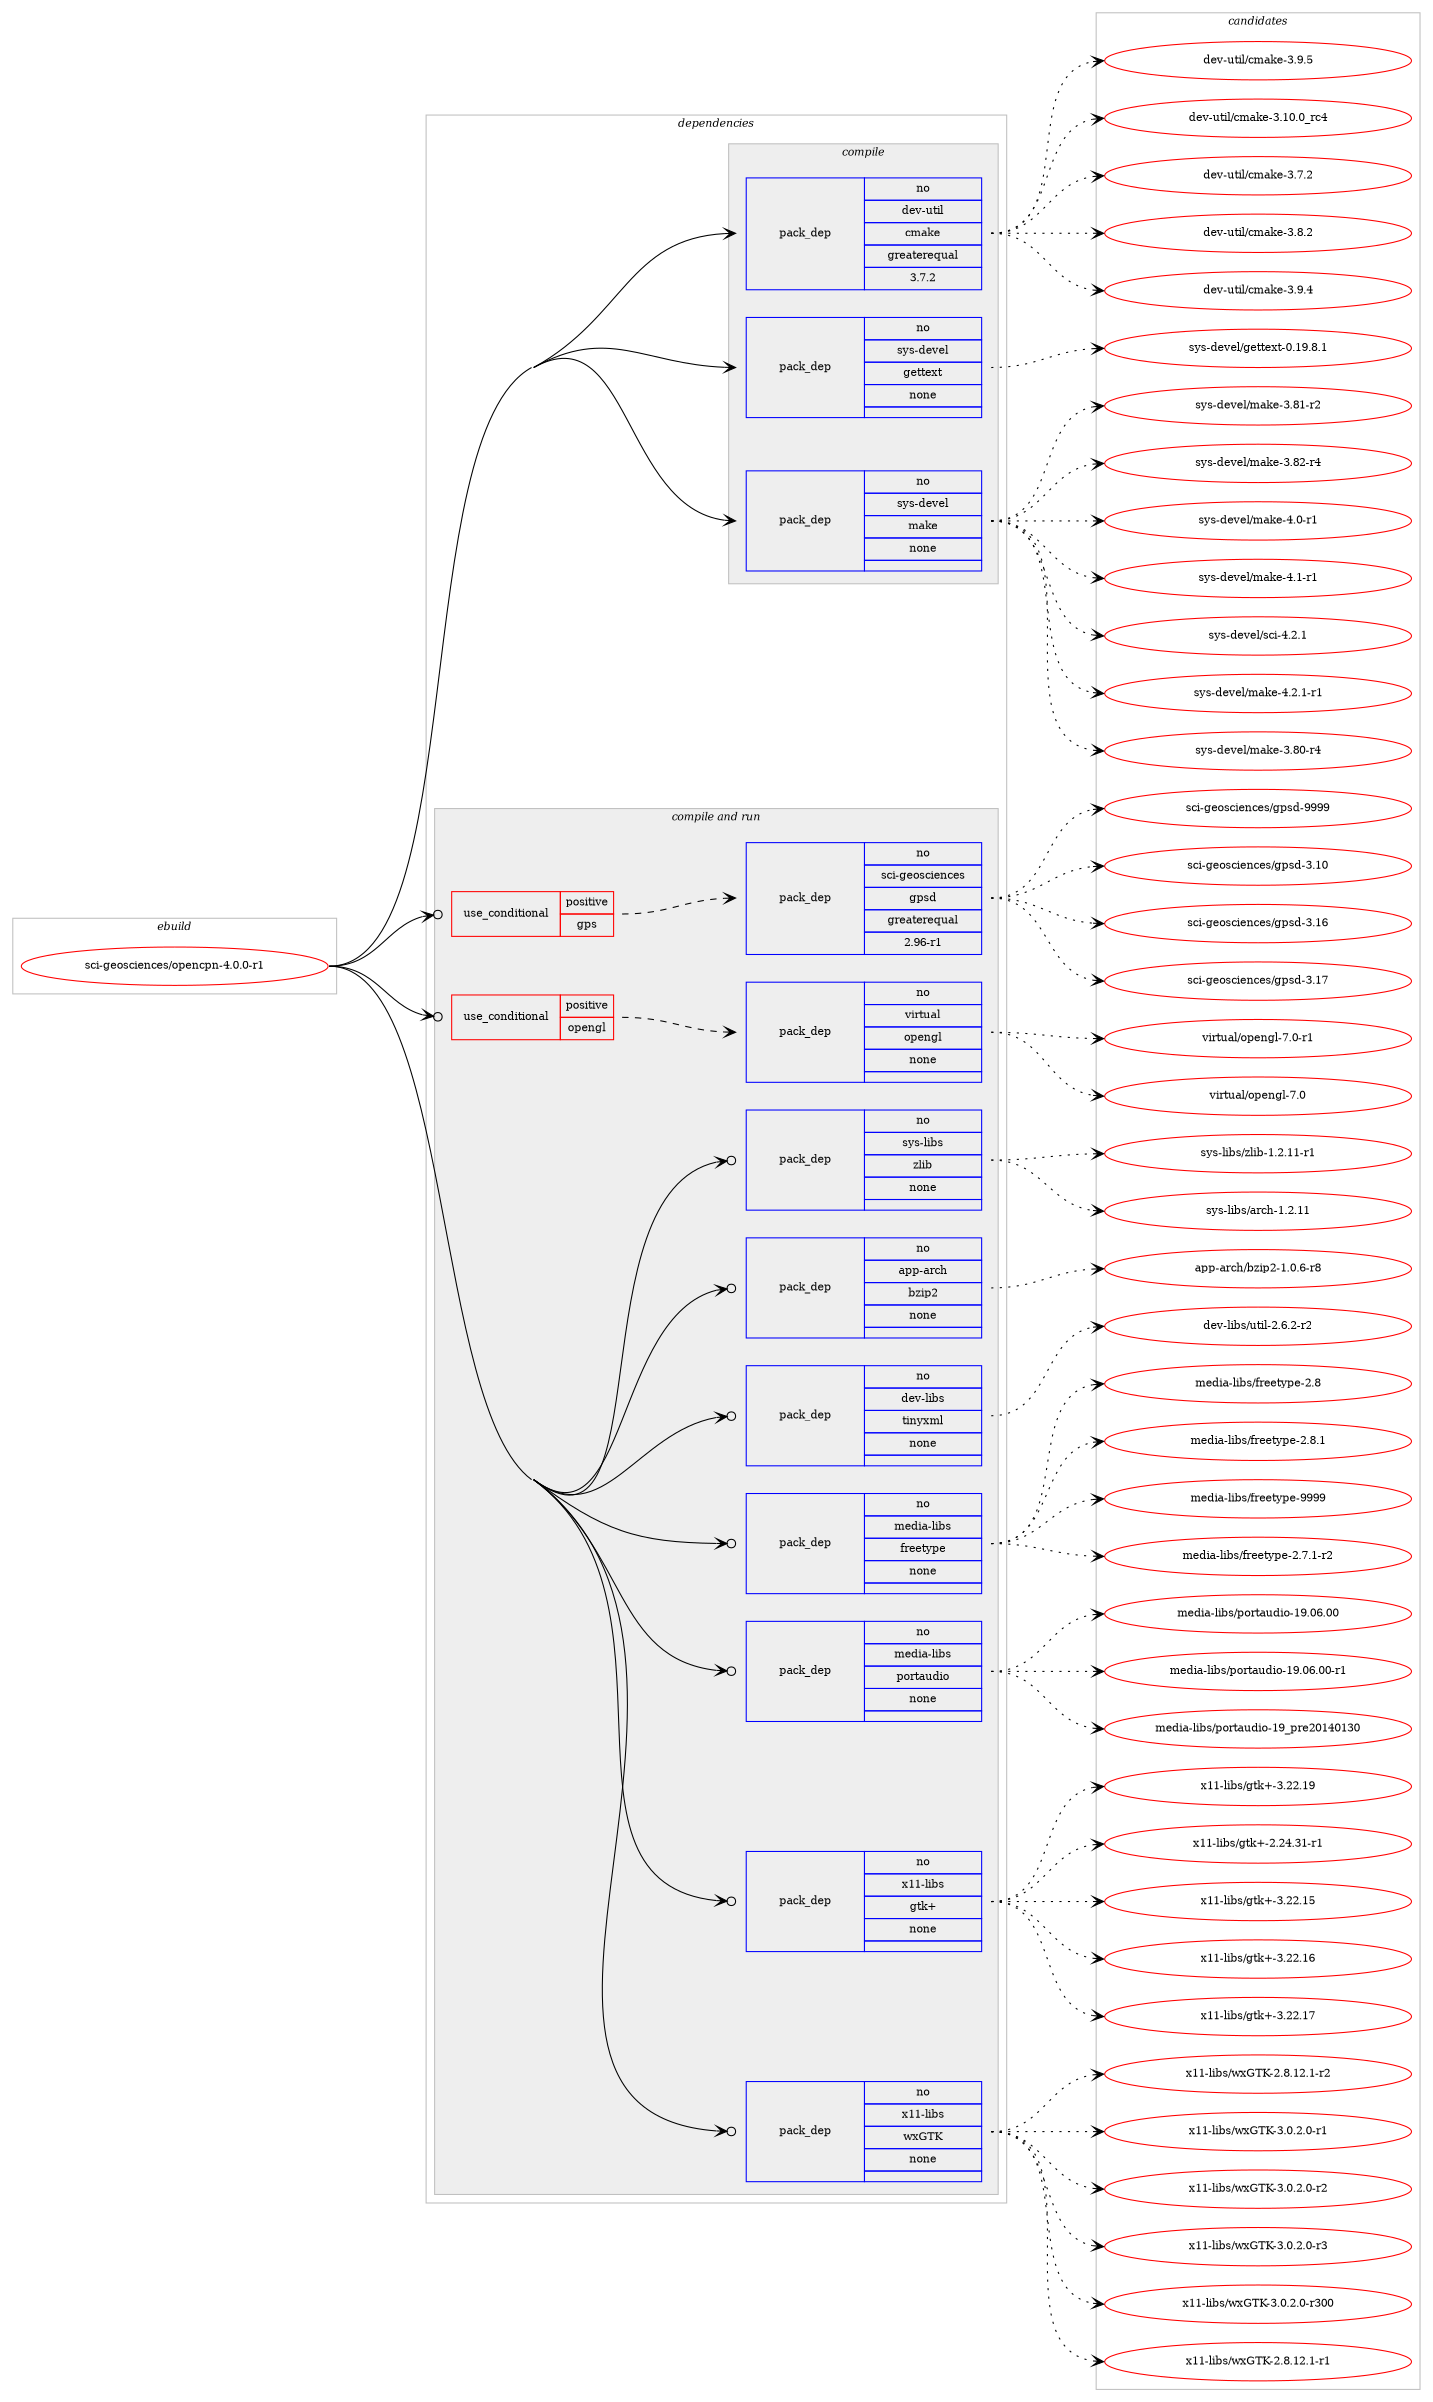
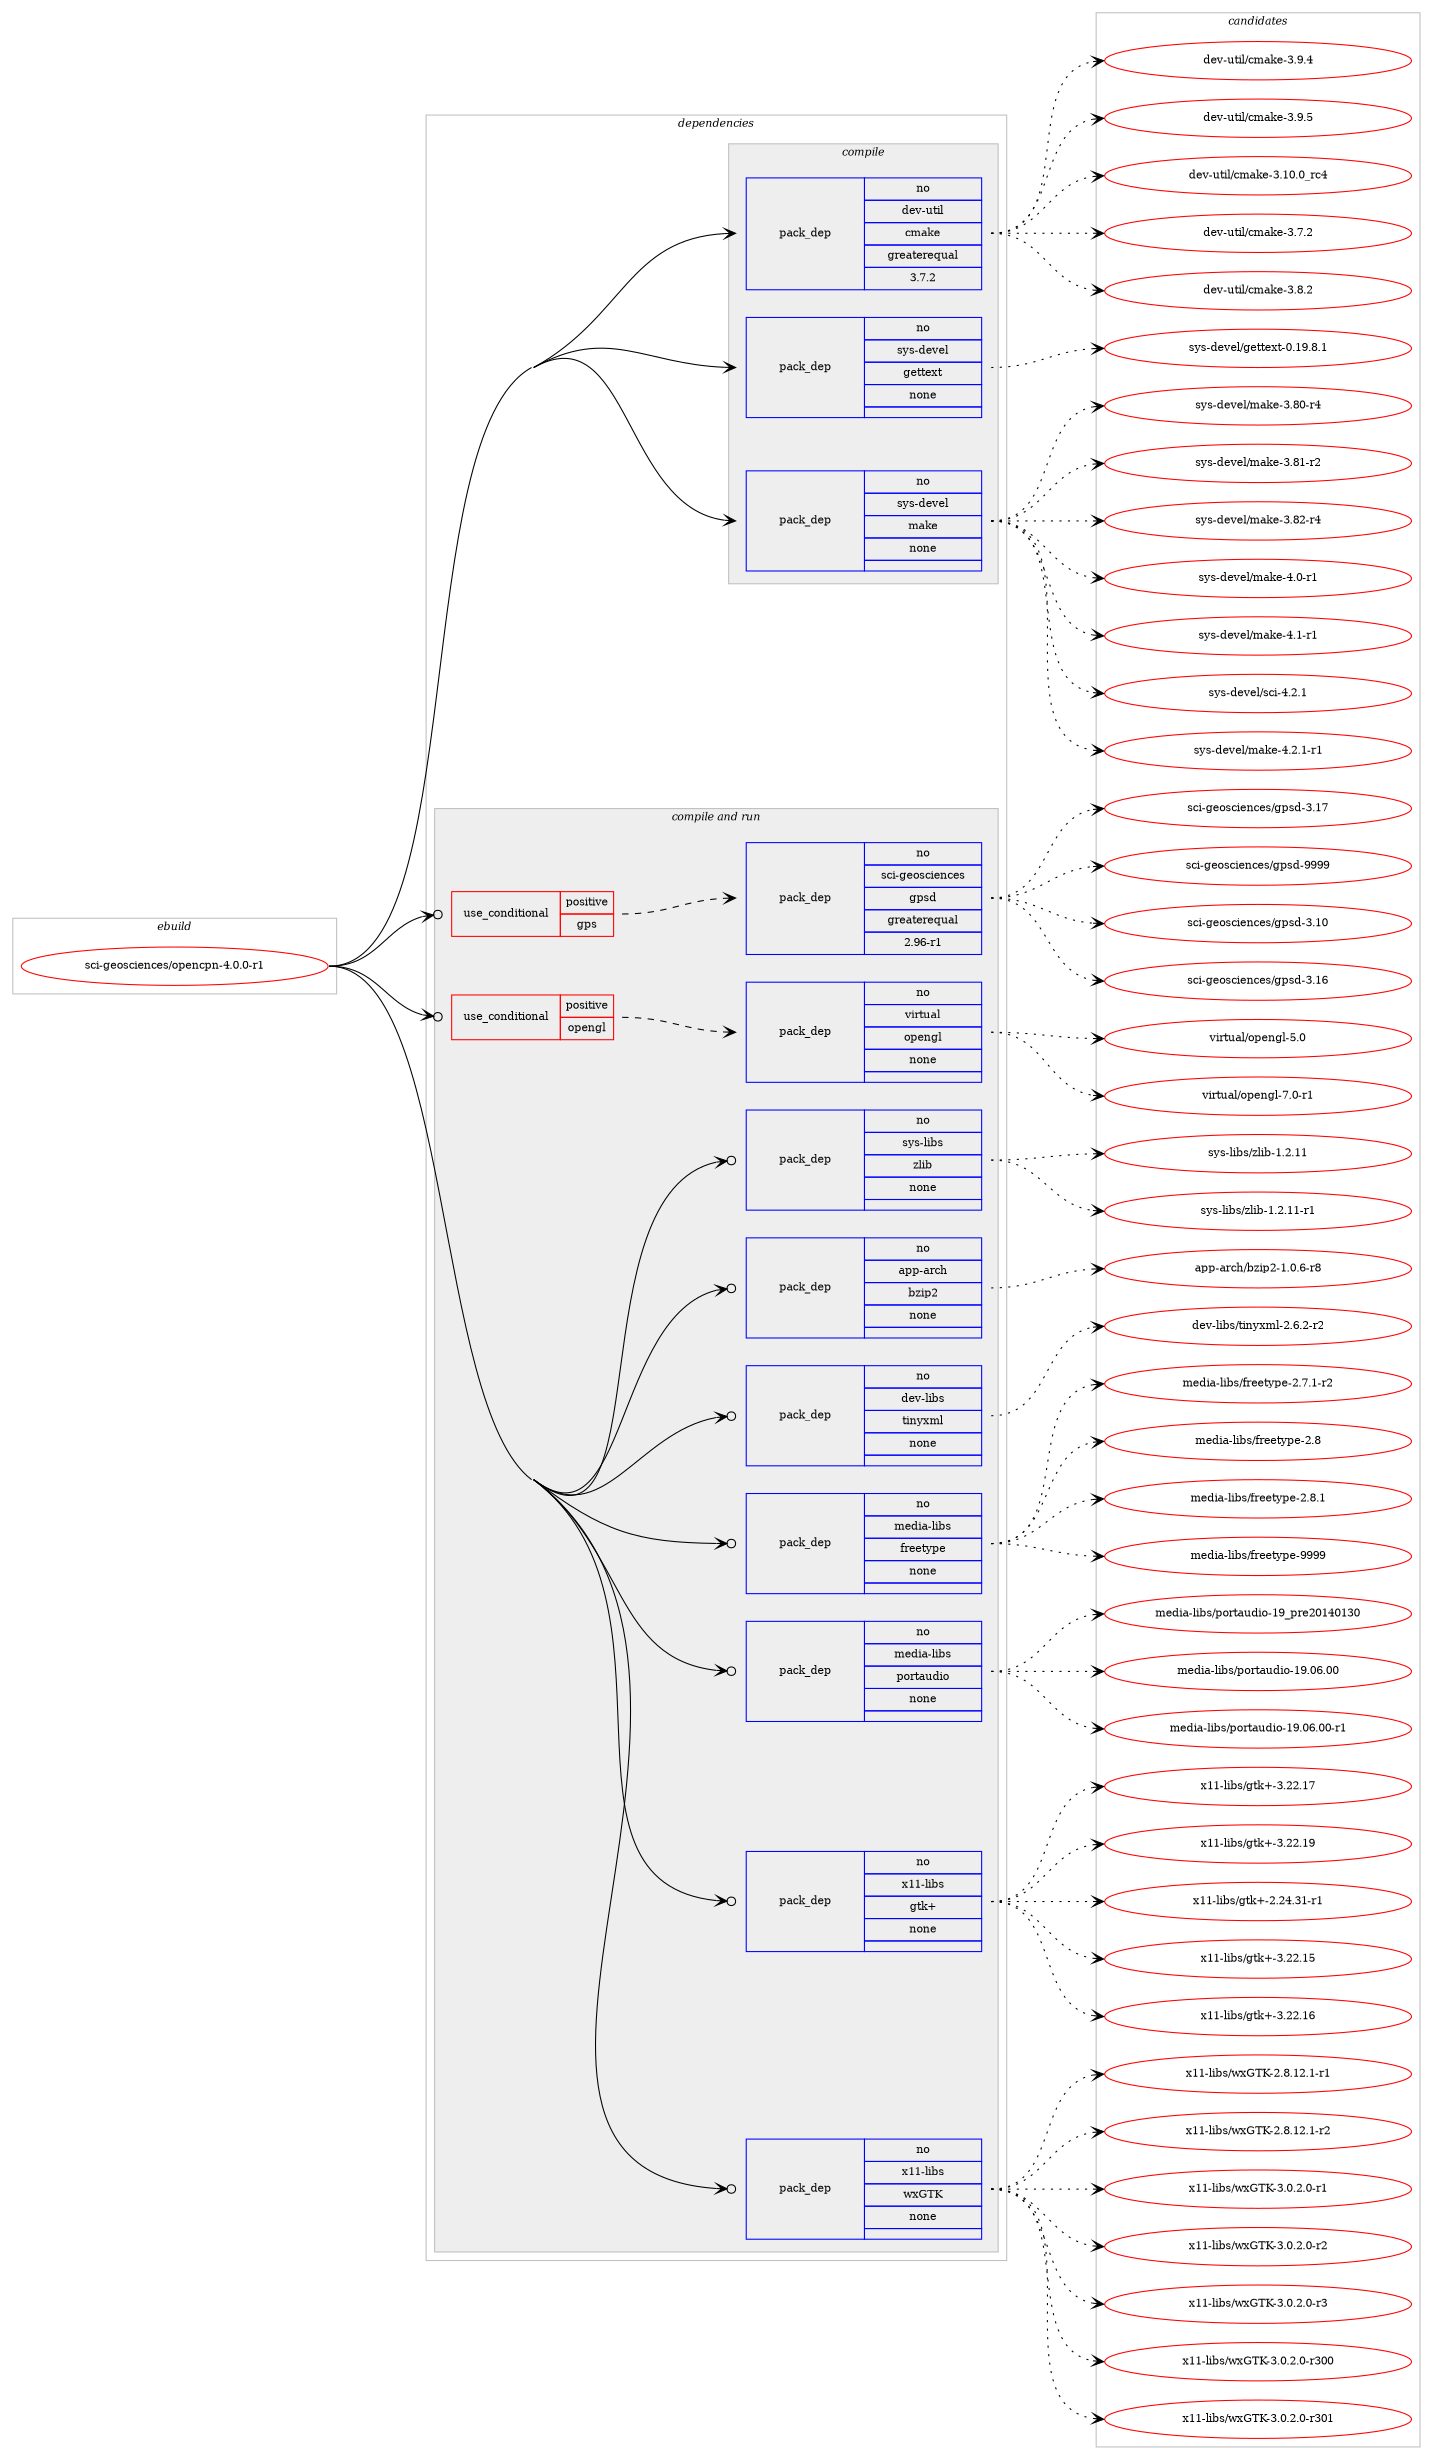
node "virtual/opengl-7.0": label "virtual/opengl-7.0" -> "virtual/opengl-5.0"
node "sys-libs/arch-1.2.11": label "sys-libs/arch-1.2.11" -> "sys-libs/zlib-1.2.11"
node "dev-libs/util-2.6.2-r2": label "dev-libs/util-2.6.2-r2" -> "dev-libs/tinyxml-2.6.2-r2"
node "x11-libs/wxGTK-3.0.2.0-r301": added
